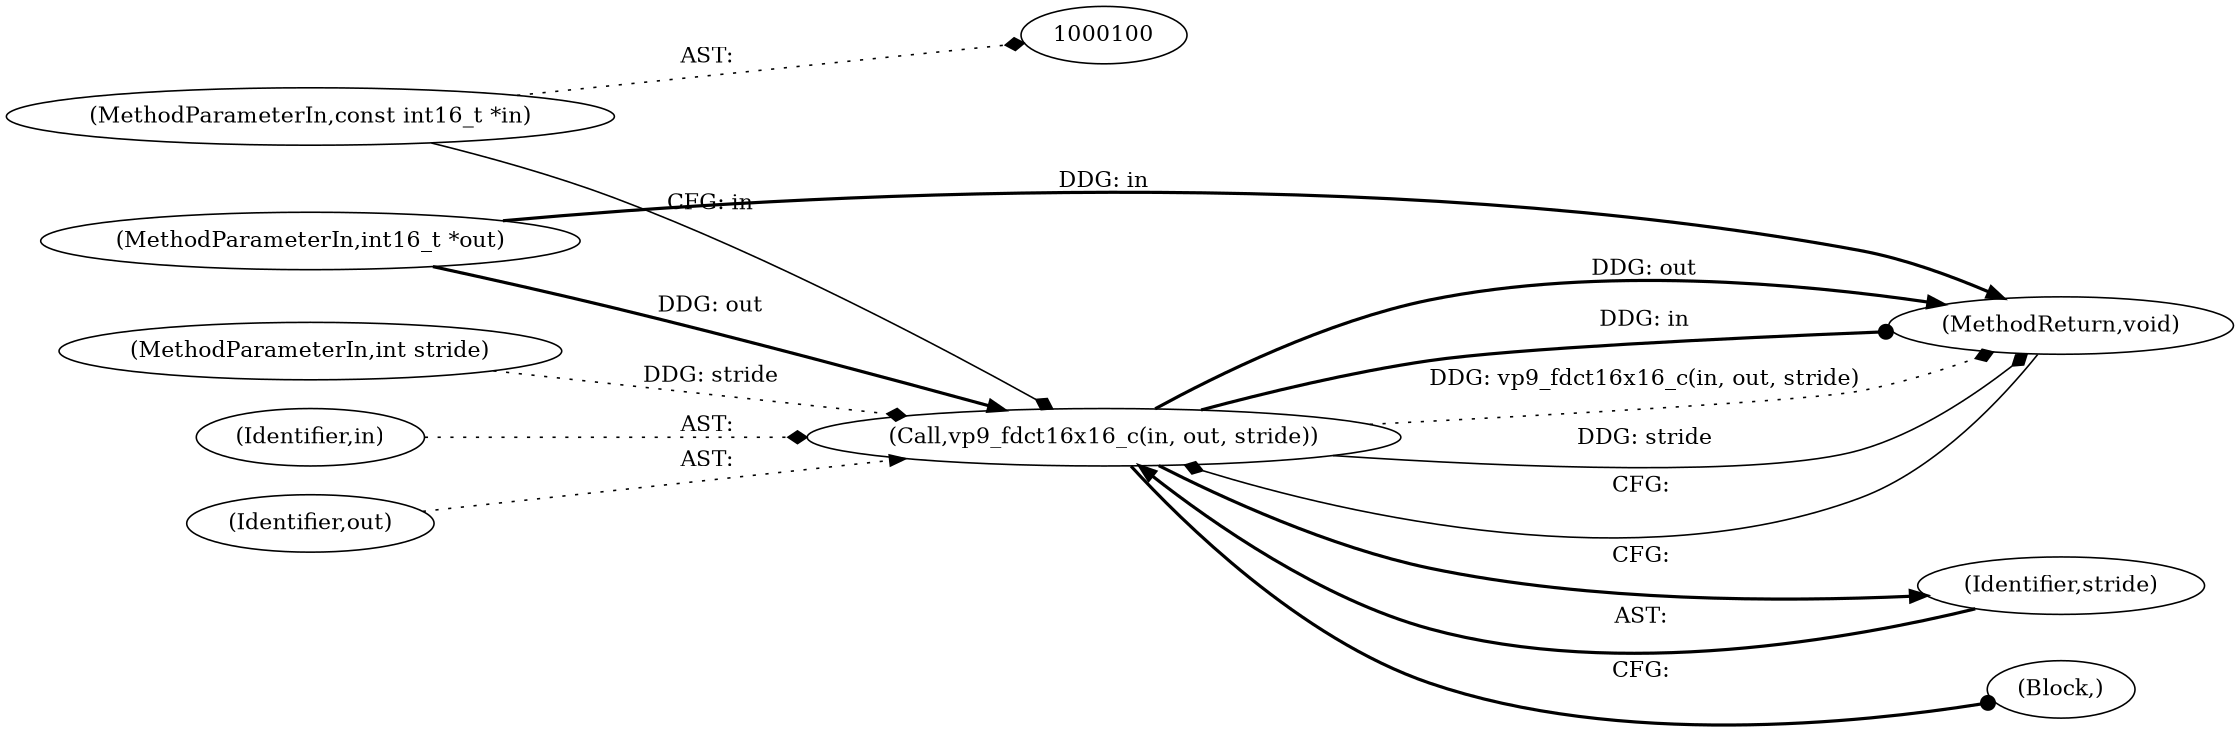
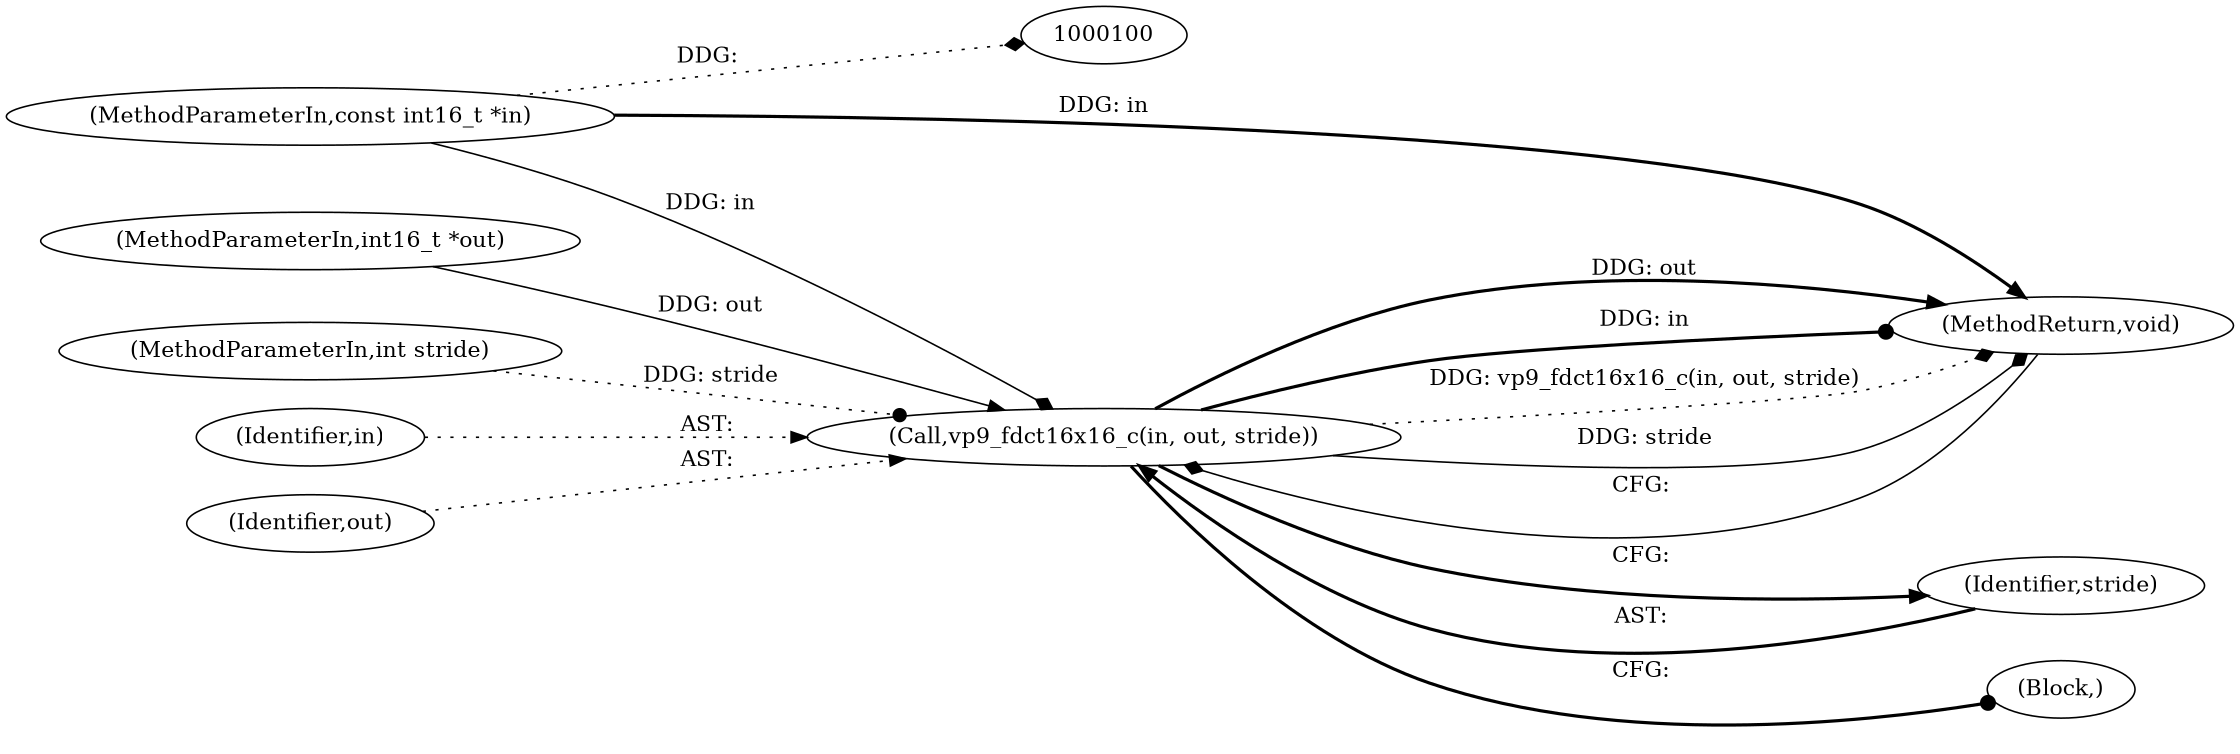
edge "(MethodParameterIn,const int16_t *in)" -> "1000100": label "AST: " -> "DDG: "
edge "(MethodParameterIn,int16_t *out)" -> "(MethodReturn,void)": now "(MethodParameterIn,const int16_t *in)" -> "(MethodReturn,void)"
edge "(MethodParameterIn,const int16_t *in)" -> "(Call,vp9_fdct16x16_c(in, out, stride))": label "CFG: in" -> "DDG: in"
edge "(MethodParameterIn,int16_t *out)" -> "(Call,vp9_fdct16x16_c(in, out, stride))": style bold -> solid
edge "(MethodParameterIn,int stride)" -> "(Call,vp9_fdct16x16_c(in, out, stride))": arrowhead diamond -> dot
edge "(Identifier,in)" -> "(Call,vp9_fdct16x16_c(in, out, stride))": arrowhead diamond -> normal
